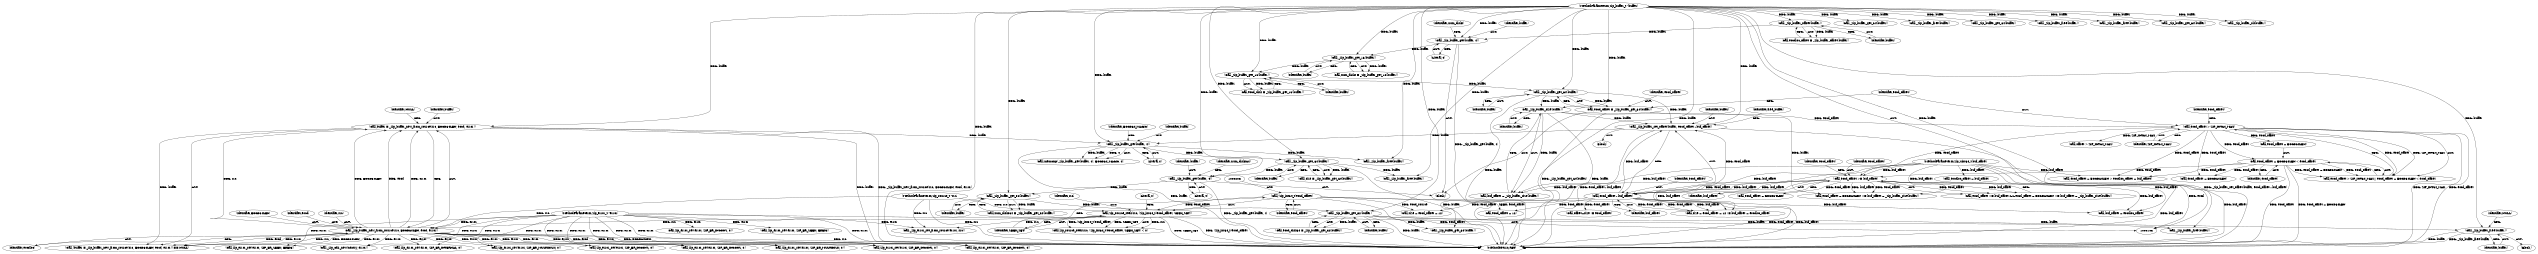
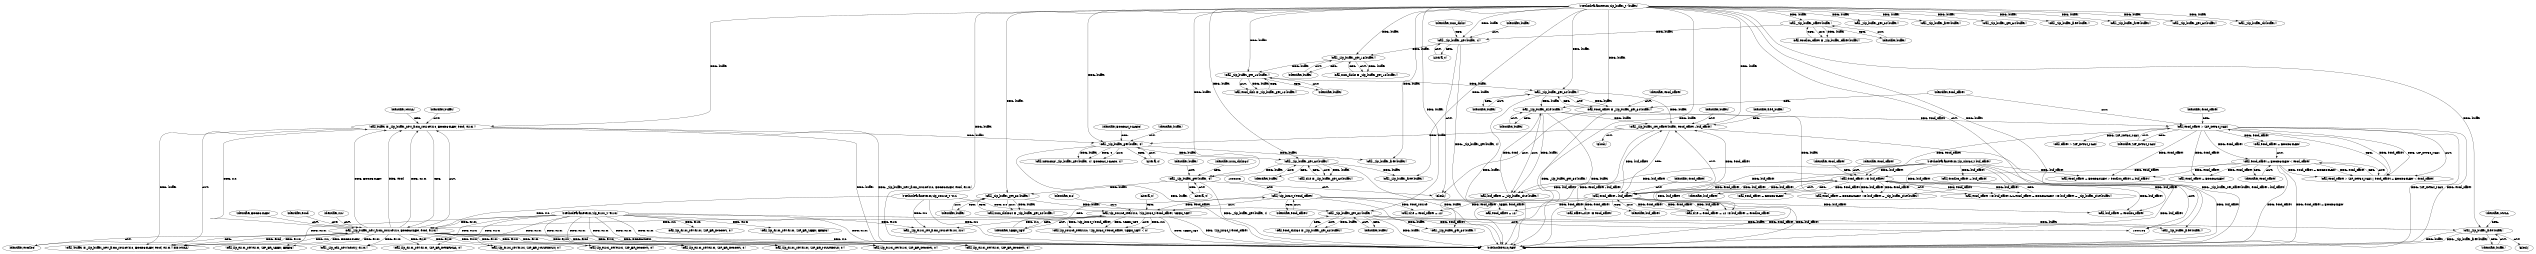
edge "(Call,buf_offset + _zip_buffer_size(buffer))" -> "(Call,_zip_buffer_size(buffer))": label "CFG: " -> "DDG: eocd"
edge "(MethodParameterIn,zip_uint64_t buf_offset)" -> "1000103": label "DDG: eocd" -> "AST: "
